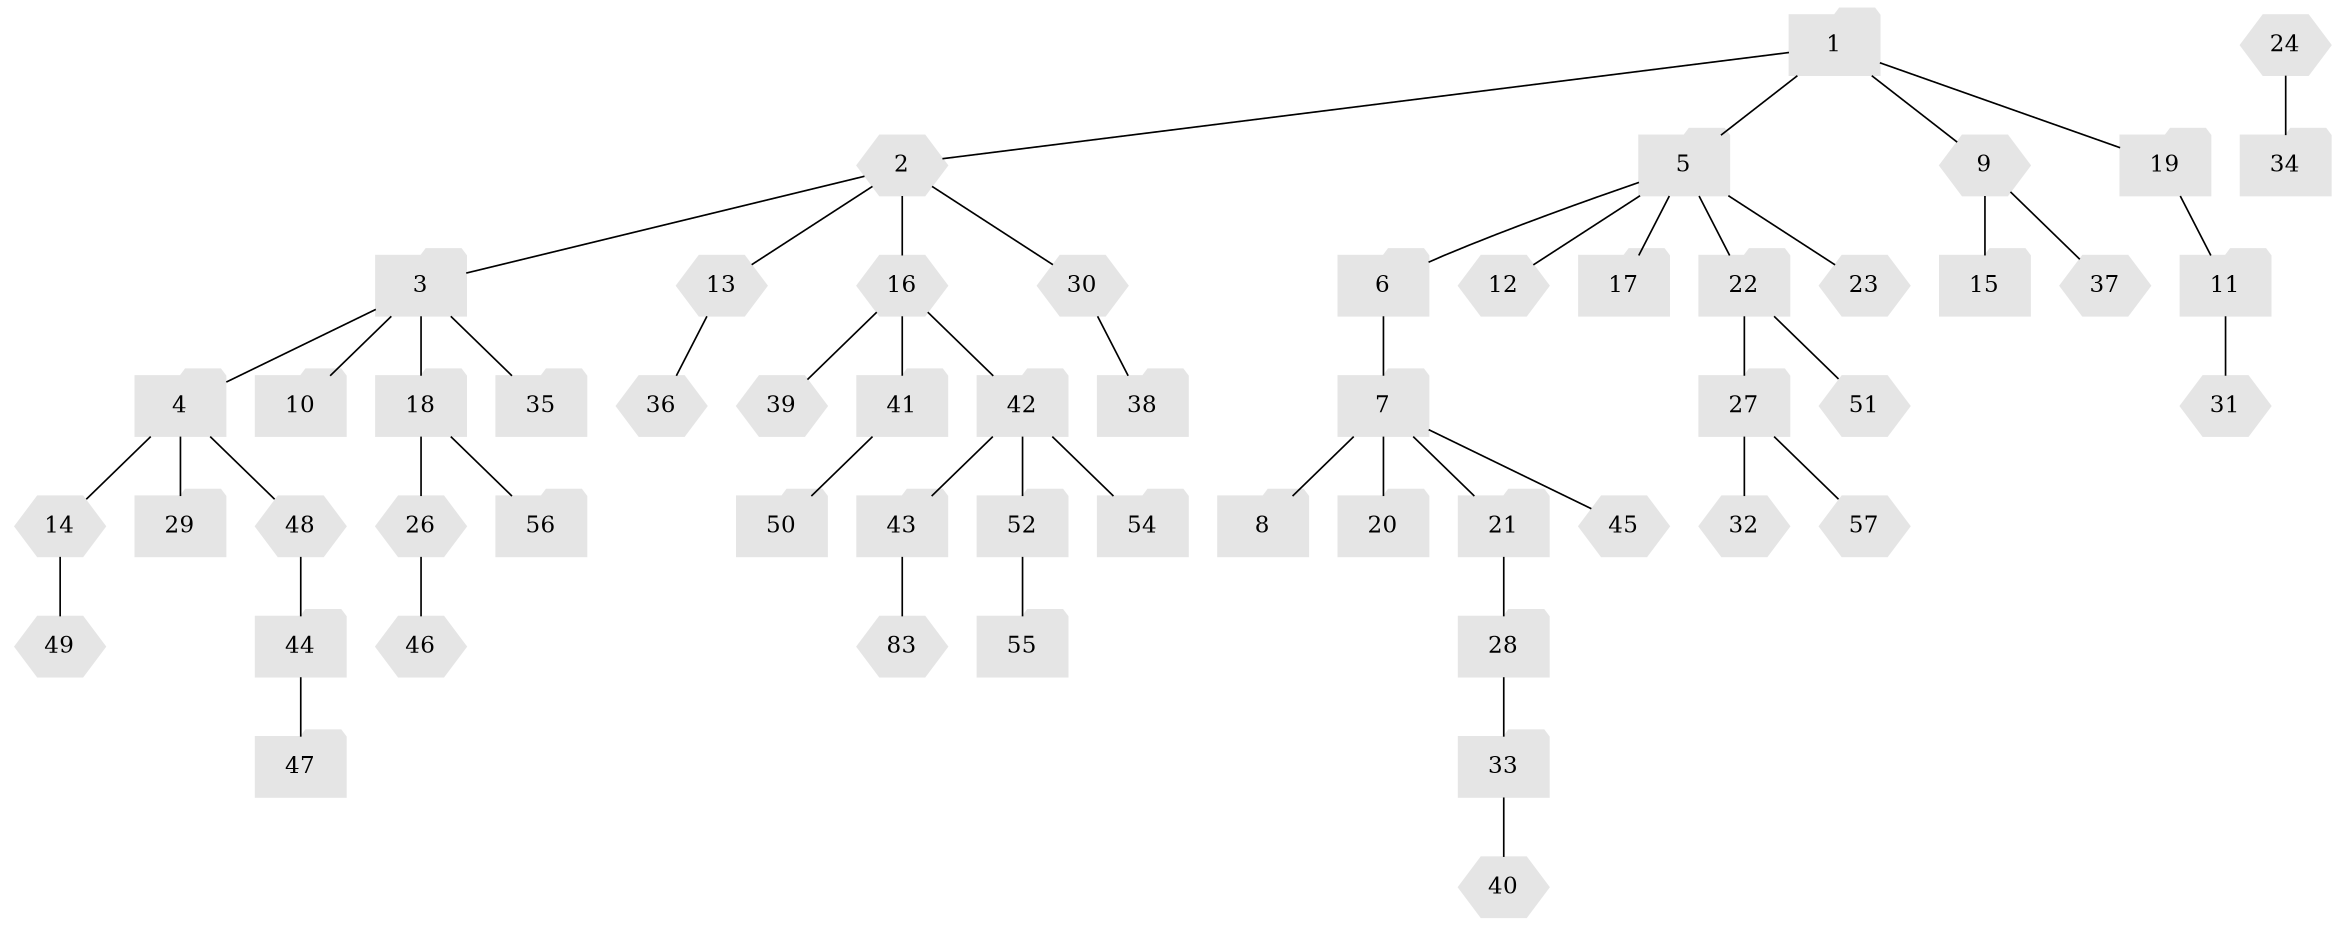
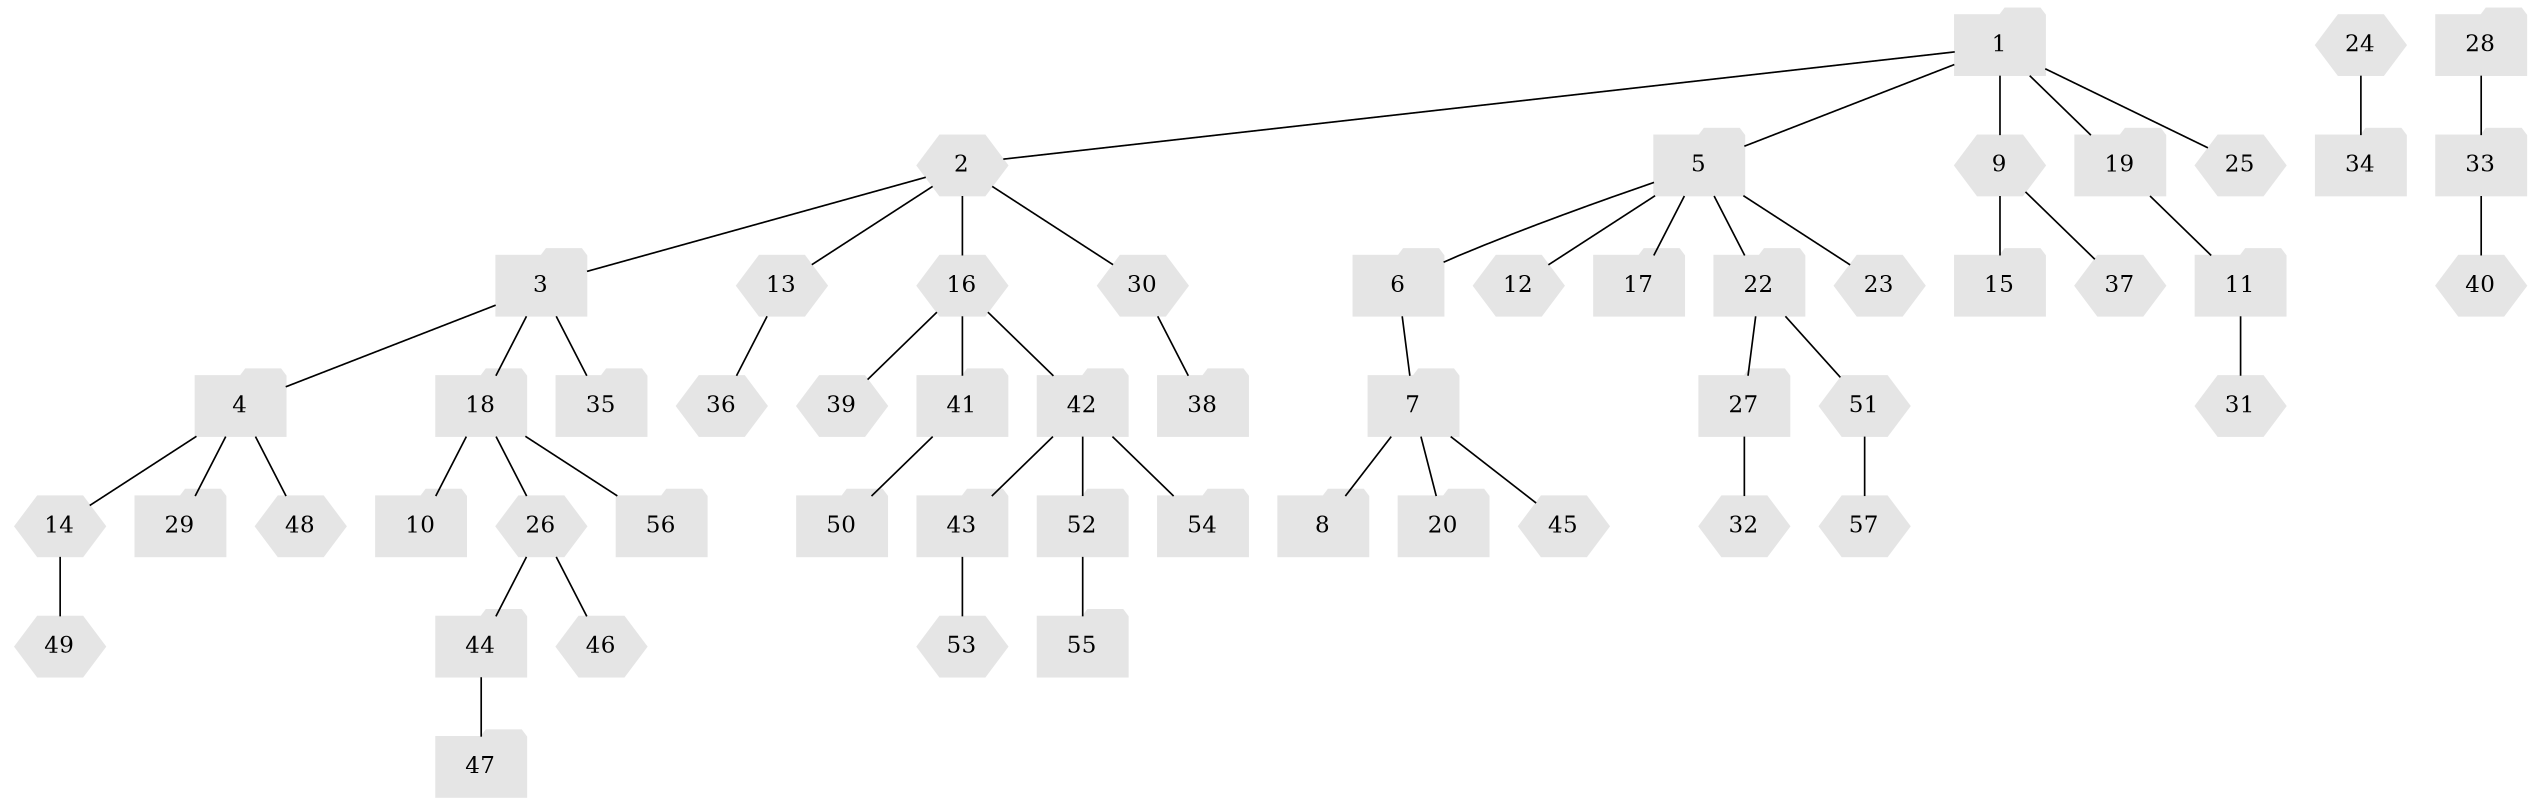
node "25": added
edge "3" -- "10": now "18" -- "10"
edge "27" -- "57": now "51" -- "57"
node "21": removed
edge "48" -- "44": now "26" -- "44"
node "83": label "83" -> "53"
